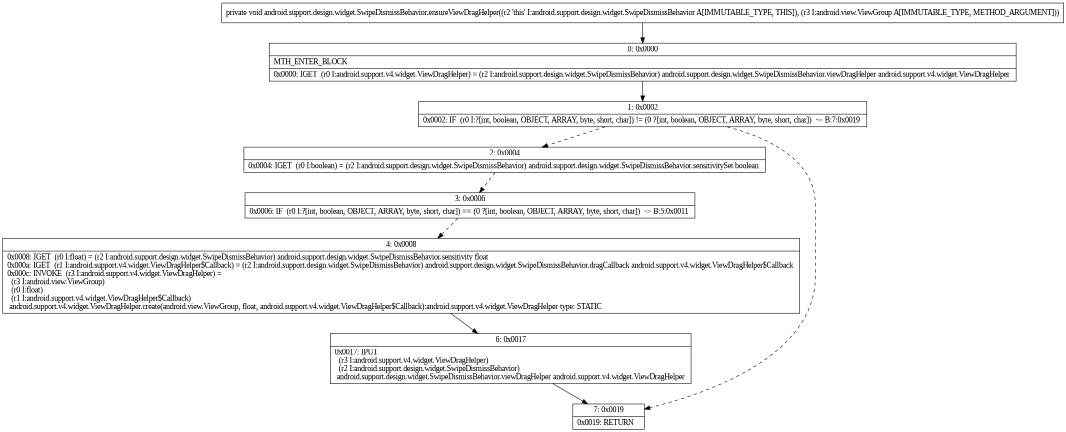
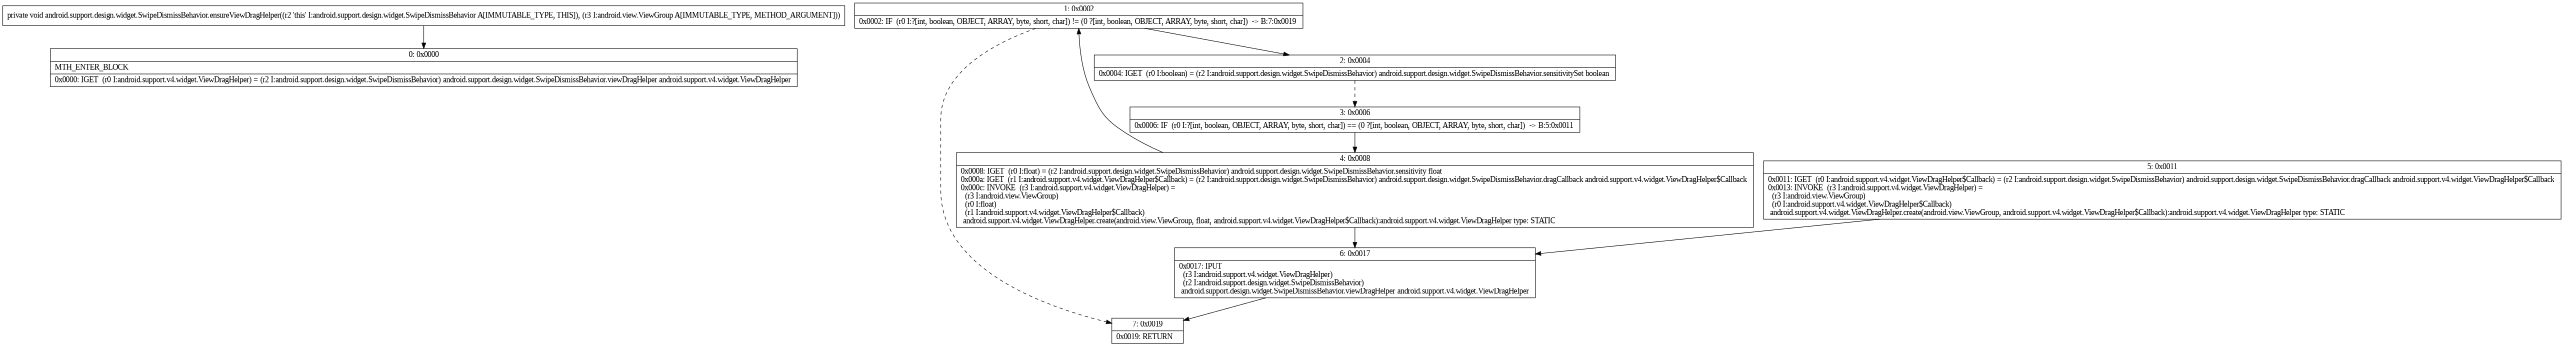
edge "0: 0x0000" -> "1: 0x0002": now "4: 0x0008" -> "1: 0x0002"
edge "1: 0x0002" -> "2: 0x0004": style dashed -> solid
node "5: 0x0011": added
edge "3: 0x0006" -> "4: 0x0008": style dashed -> solid
